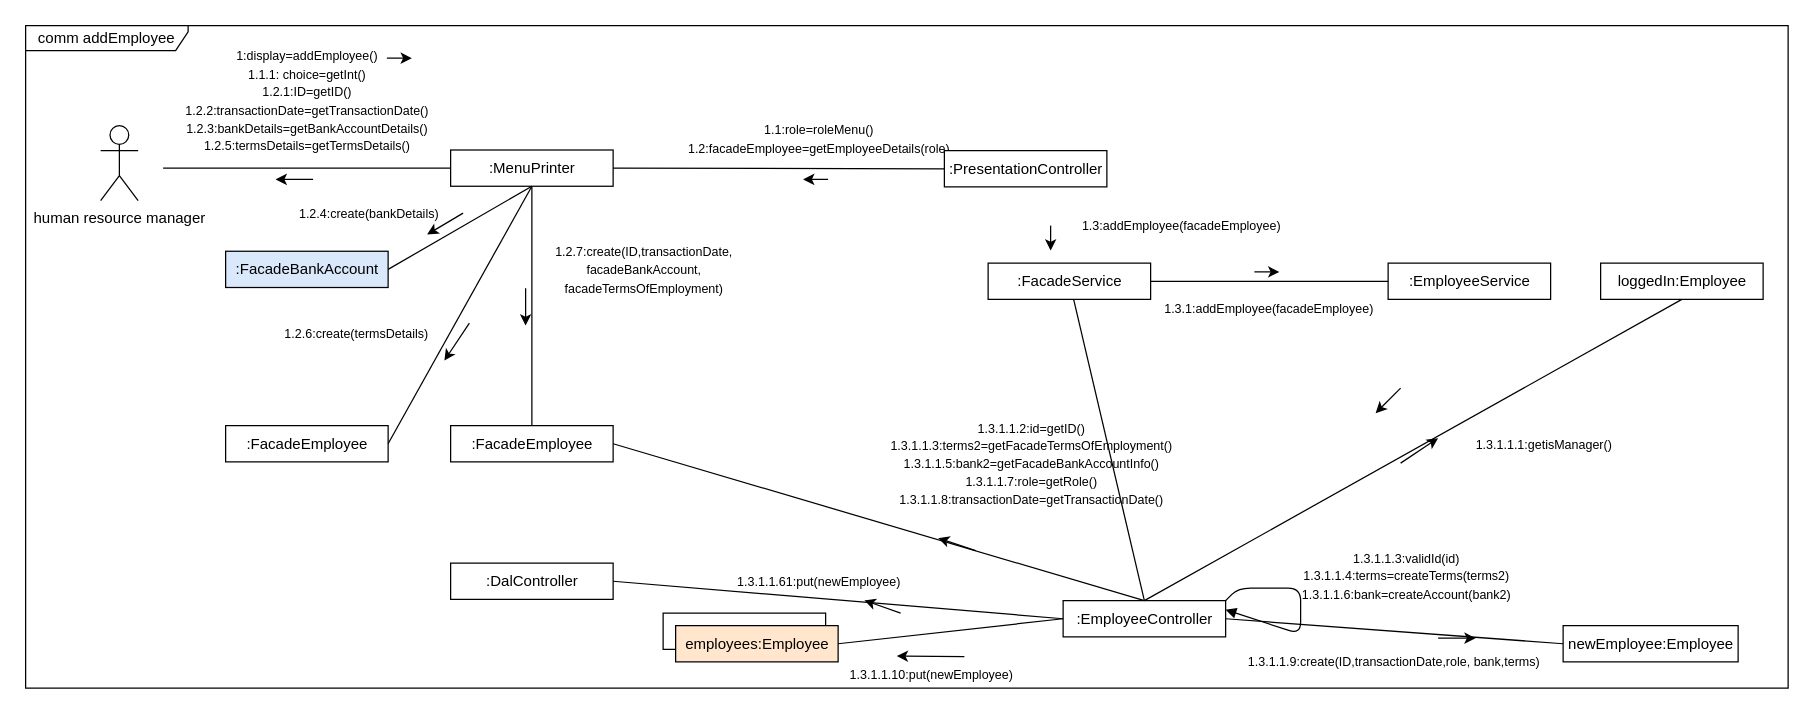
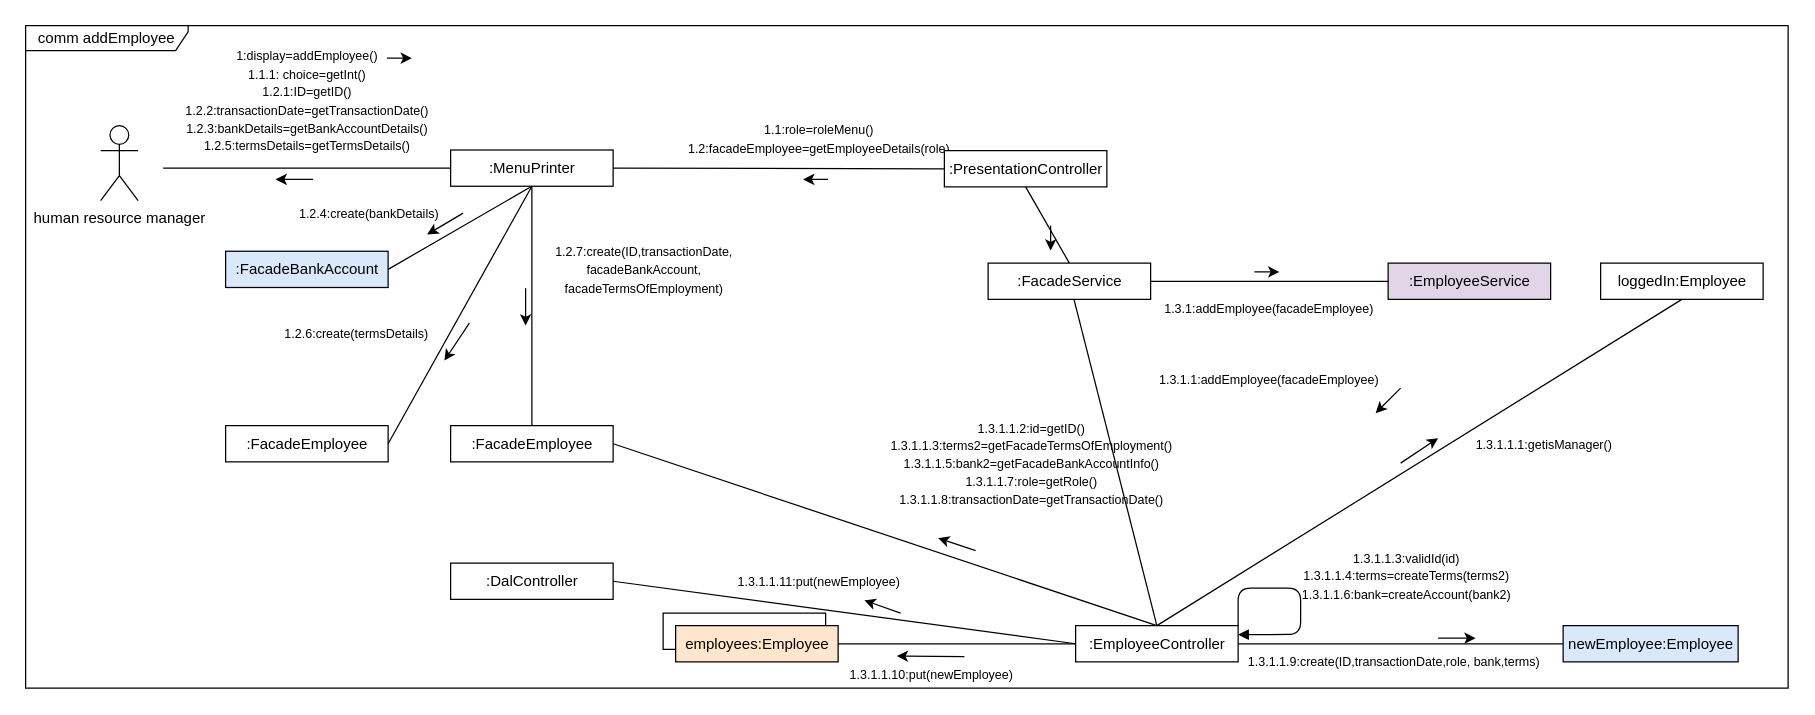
edge ":PresentationController" -- ":FacadeService": added
node "1.3:addEmployee(facadeEmployee)": removed
node ":EmployeeService": fillcolor #ffffff -> #e1d5e7
node "1.3.1.1:addEmployee(facadeEmployee)": added
node "1.3.1.1.61:put(newEmployee)": label "1.3.1.1.61:put(newEmployee)" -> "1.3.1.1.11:put(newEmployee)"
node ":EmployeeController": moved (1144, 619) -> (1157, 644)
node "newEmployee:Employee": fillcolor #ffffff -> #dae8fc
